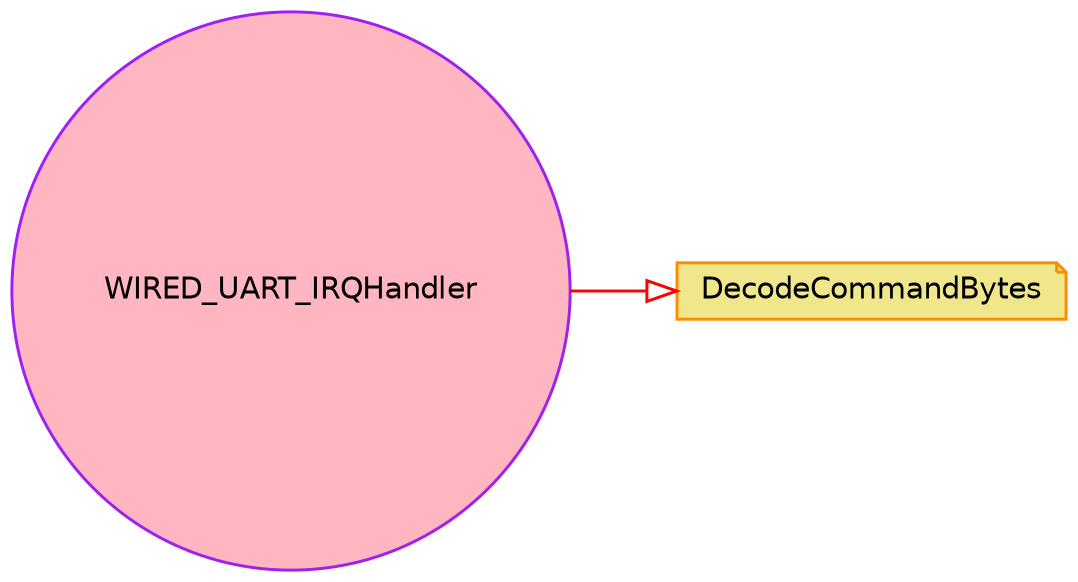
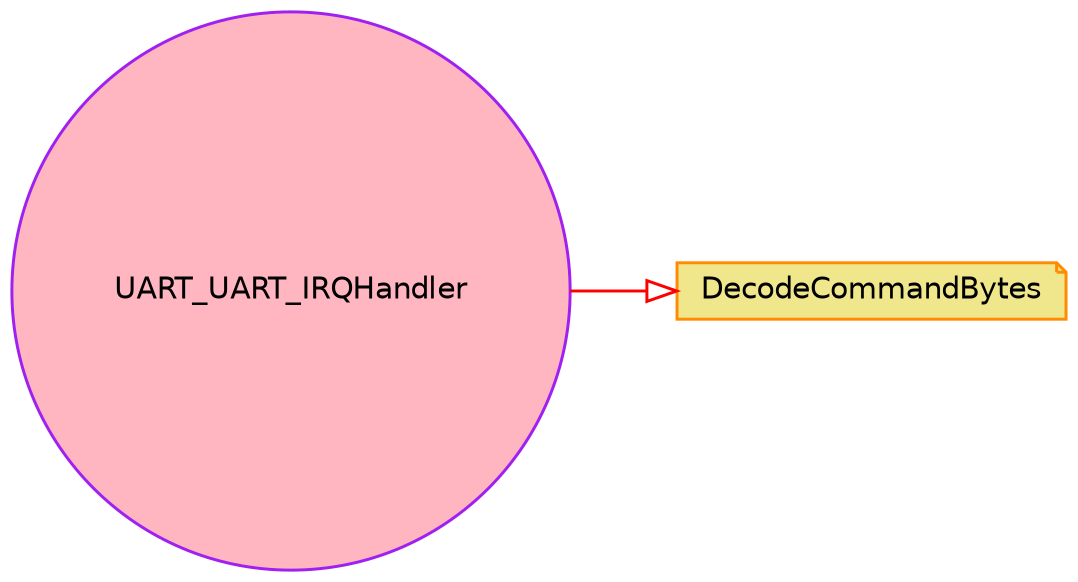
node "WIRED_UART_IRQHandler": label "WIRED_UART_IRQHandler" -> "UART_UART_IRQHandler"
